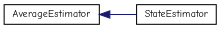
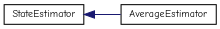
edge "StateEstimator" -> "AverageEstimator": reversed
